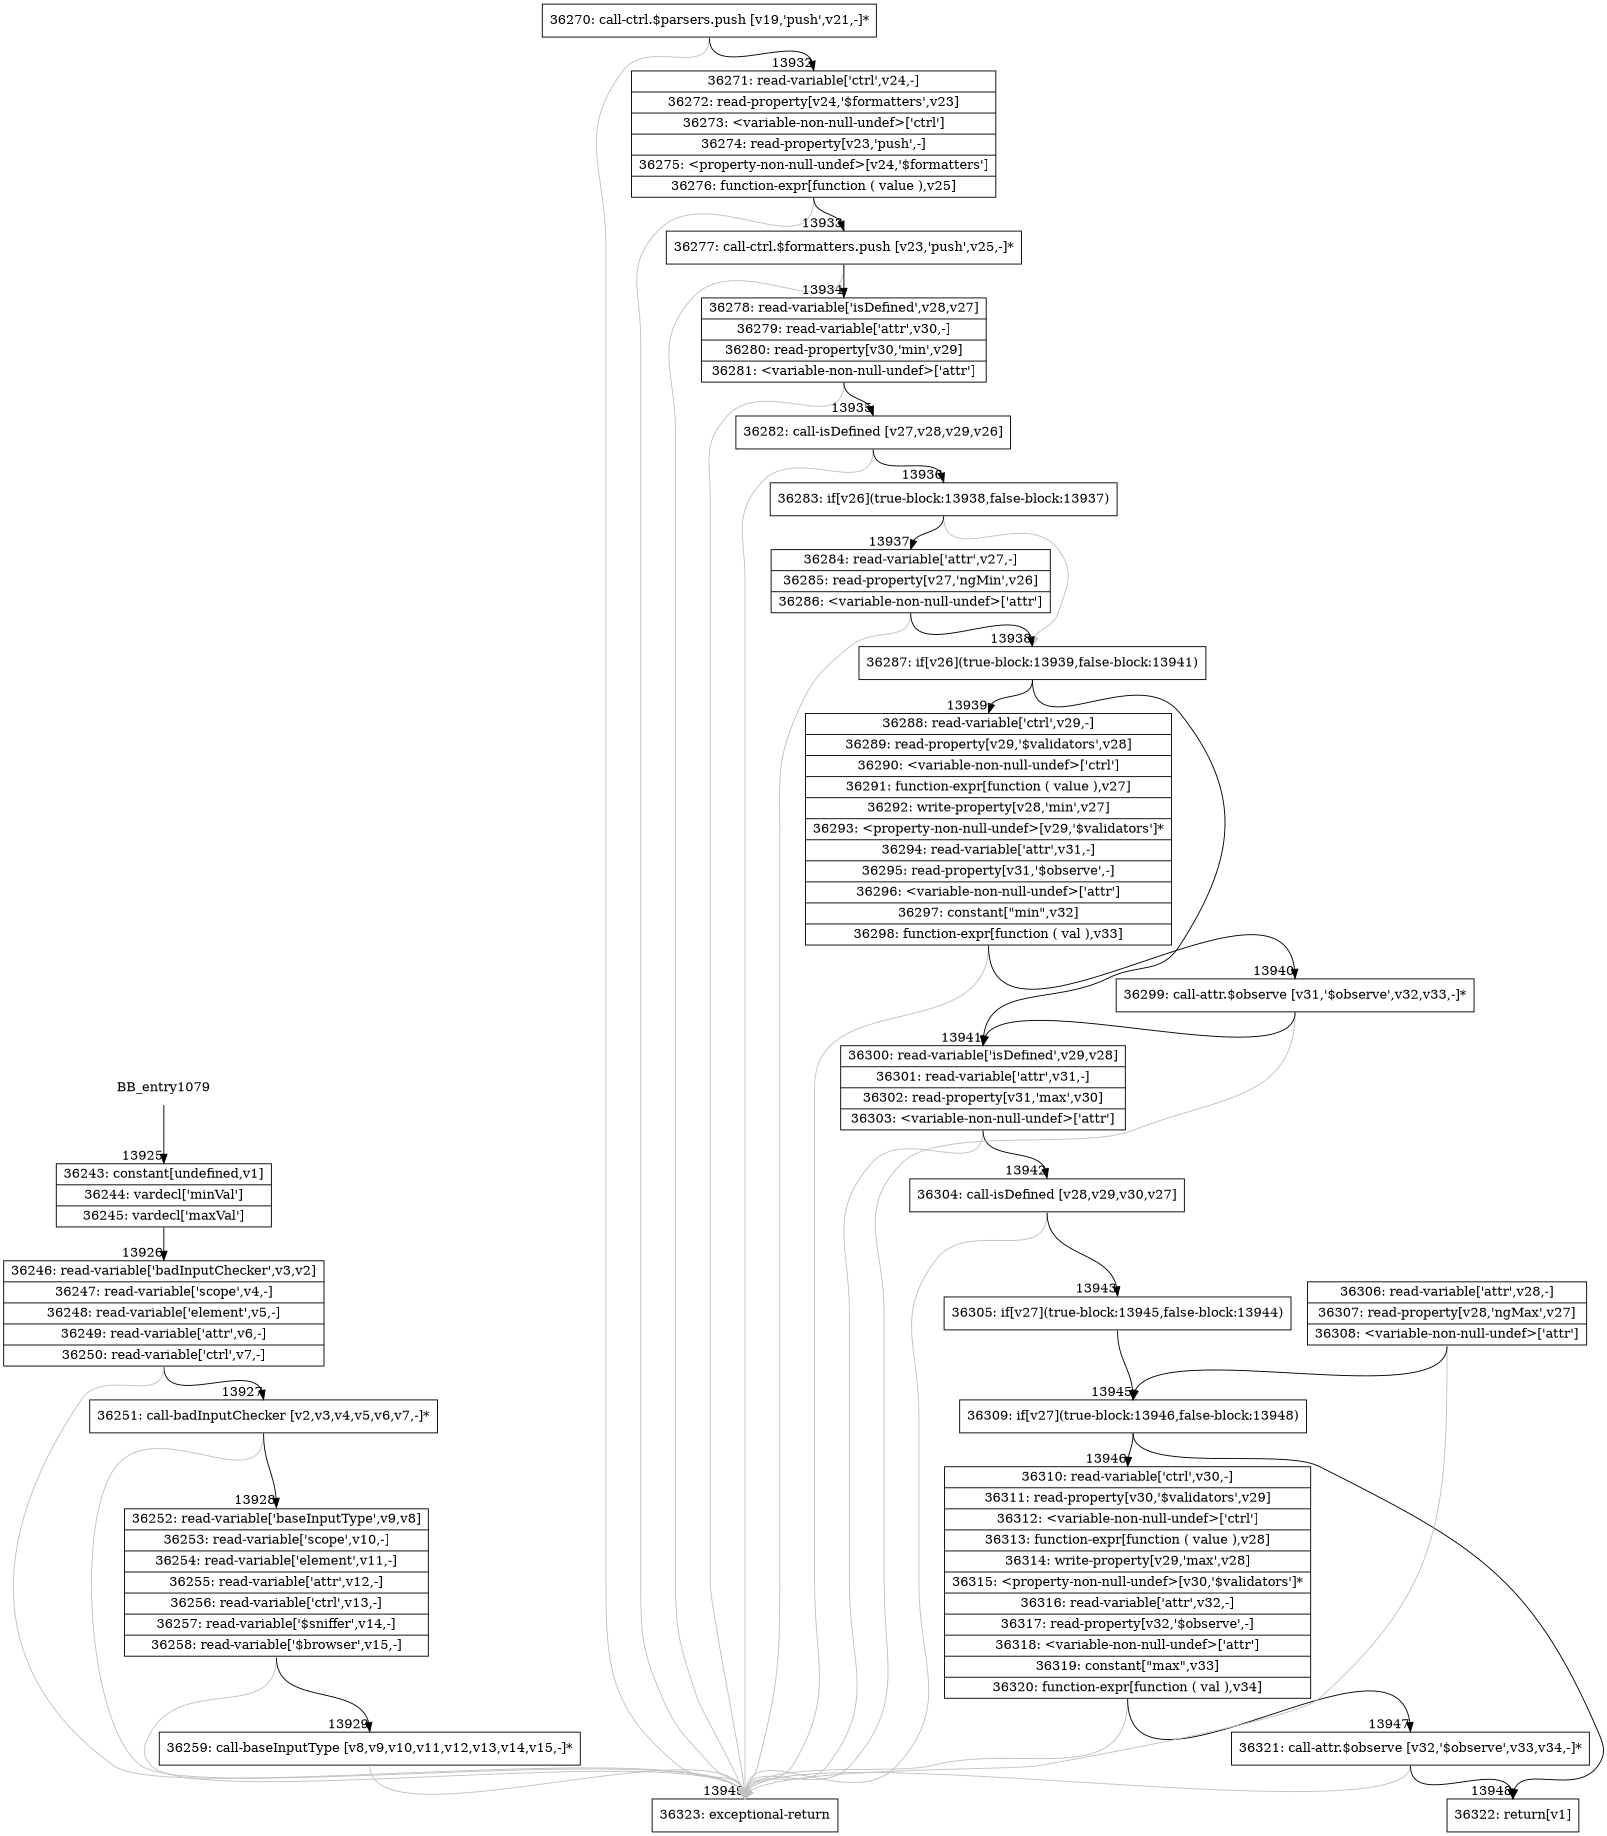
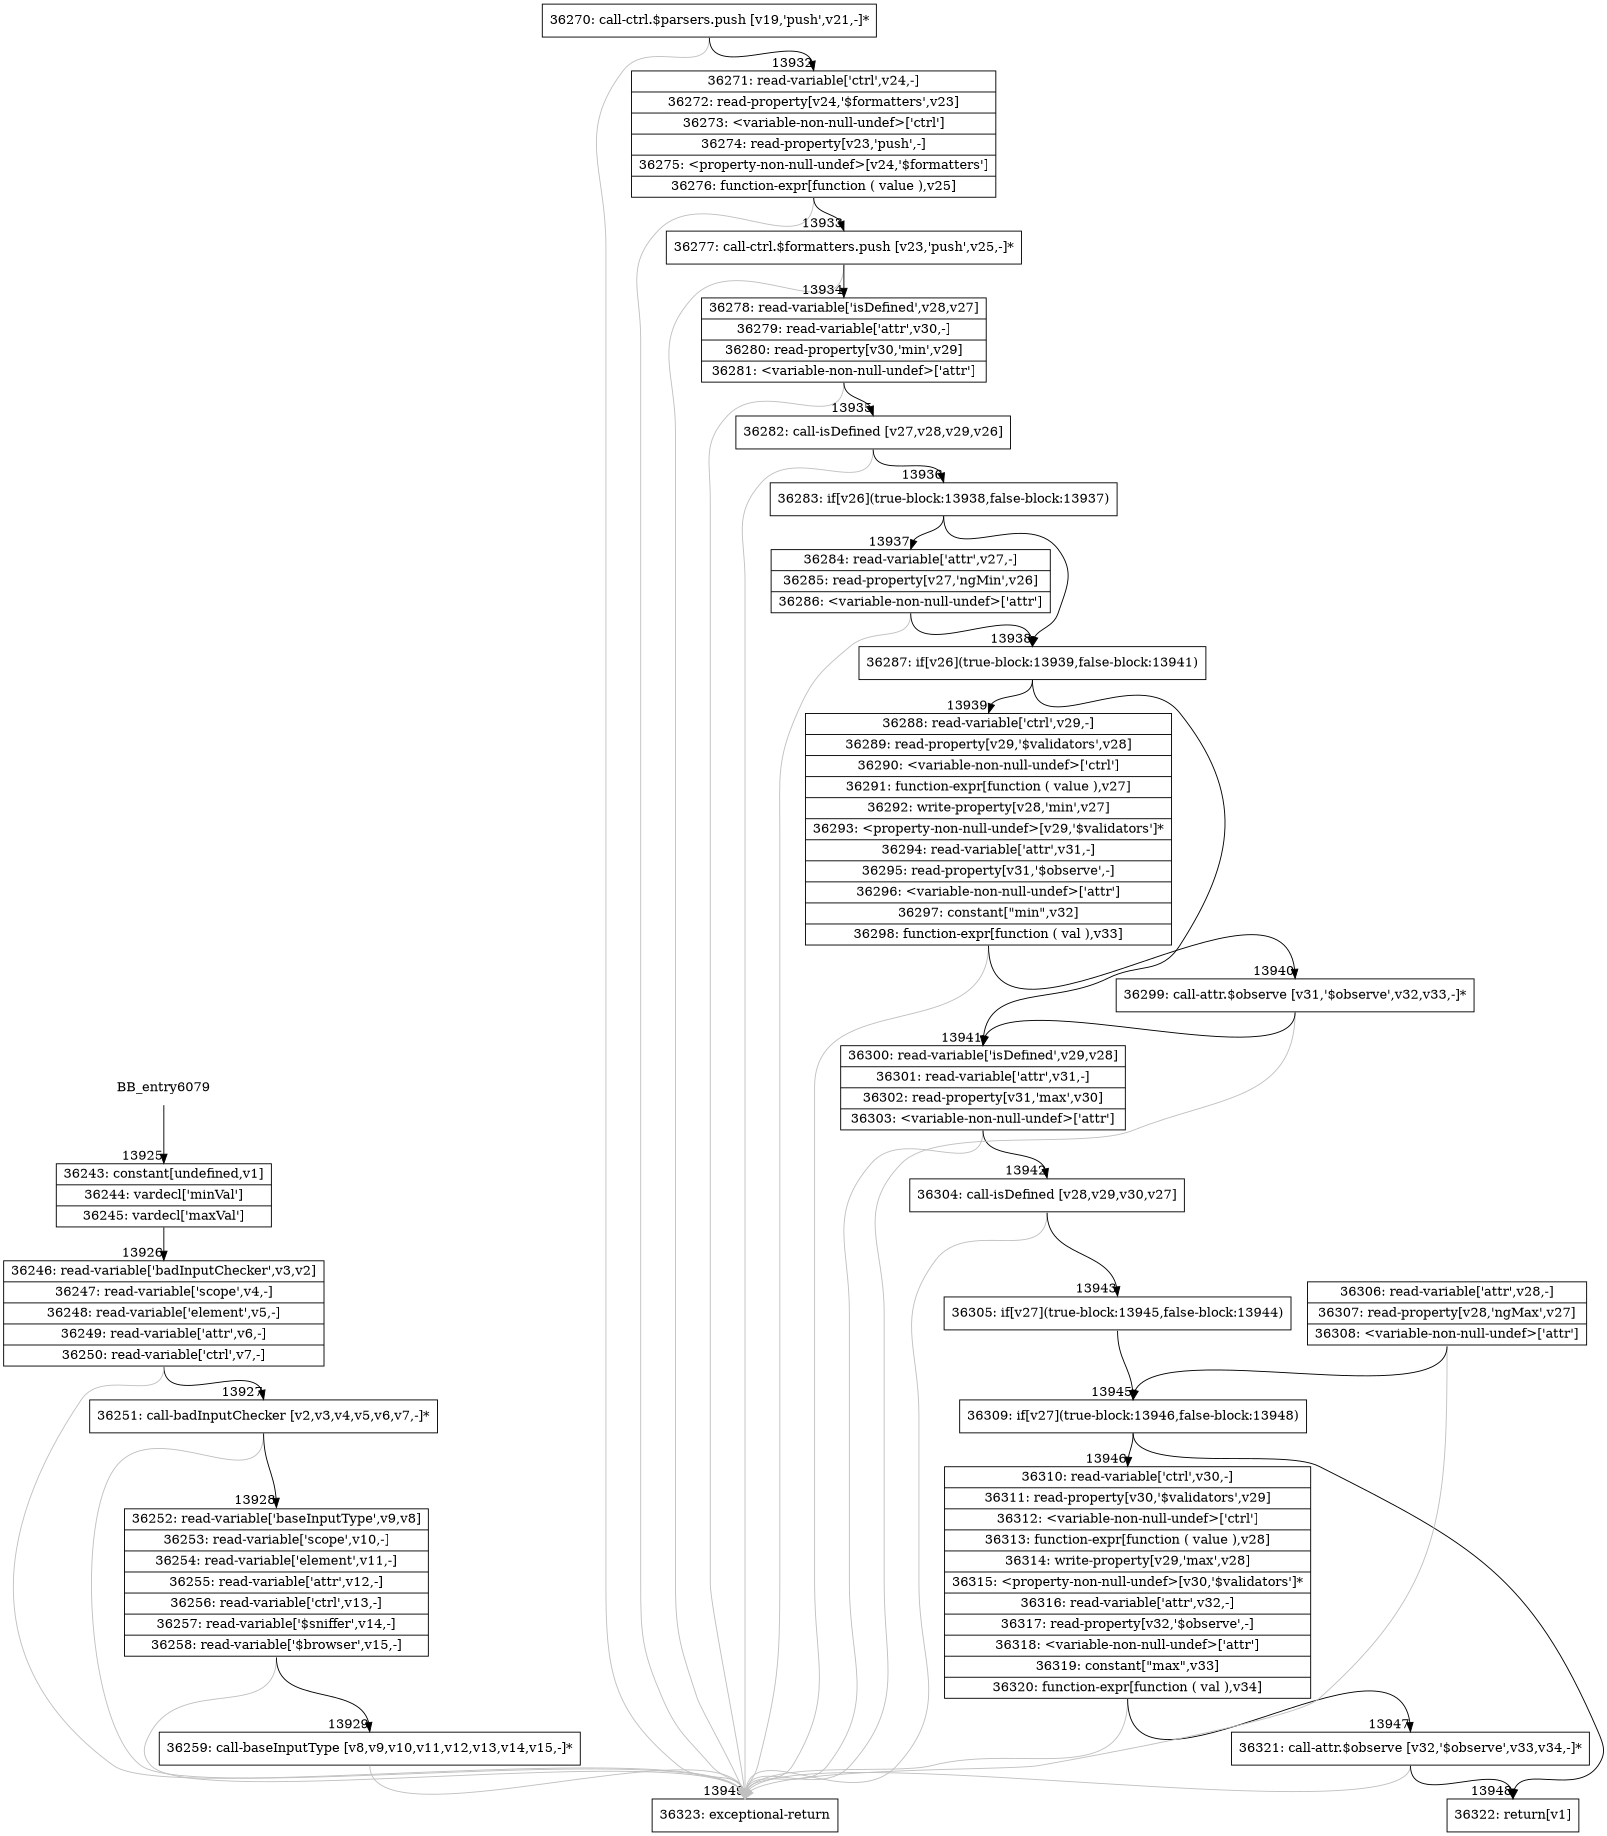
edge "36283: if[v26](true-block:13938,false-block:13937)" -> "36287: if[v26](true-block:13939,false-block:13941)": color gray -> black
node "BB_entry1079": label "BB_entry1079" -> "BB_entry6079"
